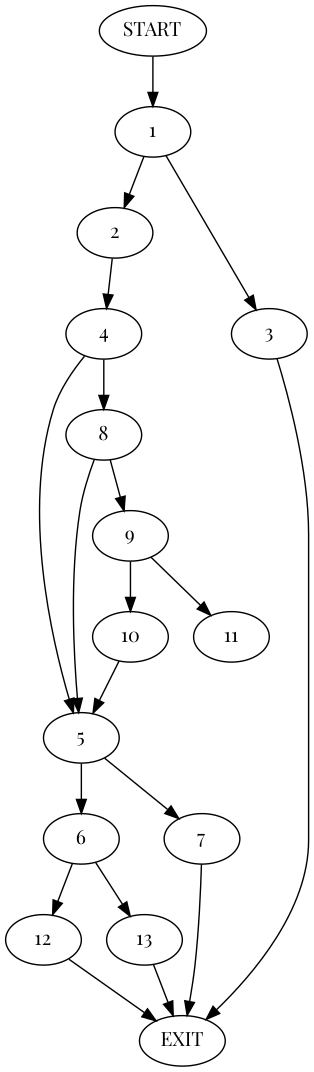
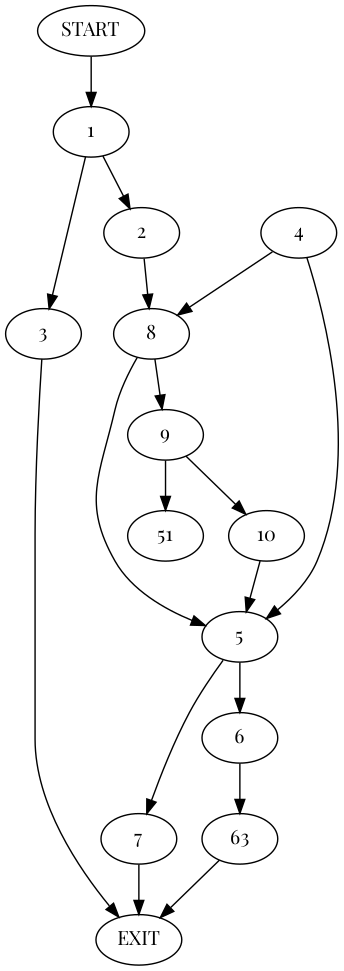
edge "2" -> "4": now "2" -> "8"
node "11": label "11" -> "51"
node "12": removed
node "13": label "13" -> "63"
